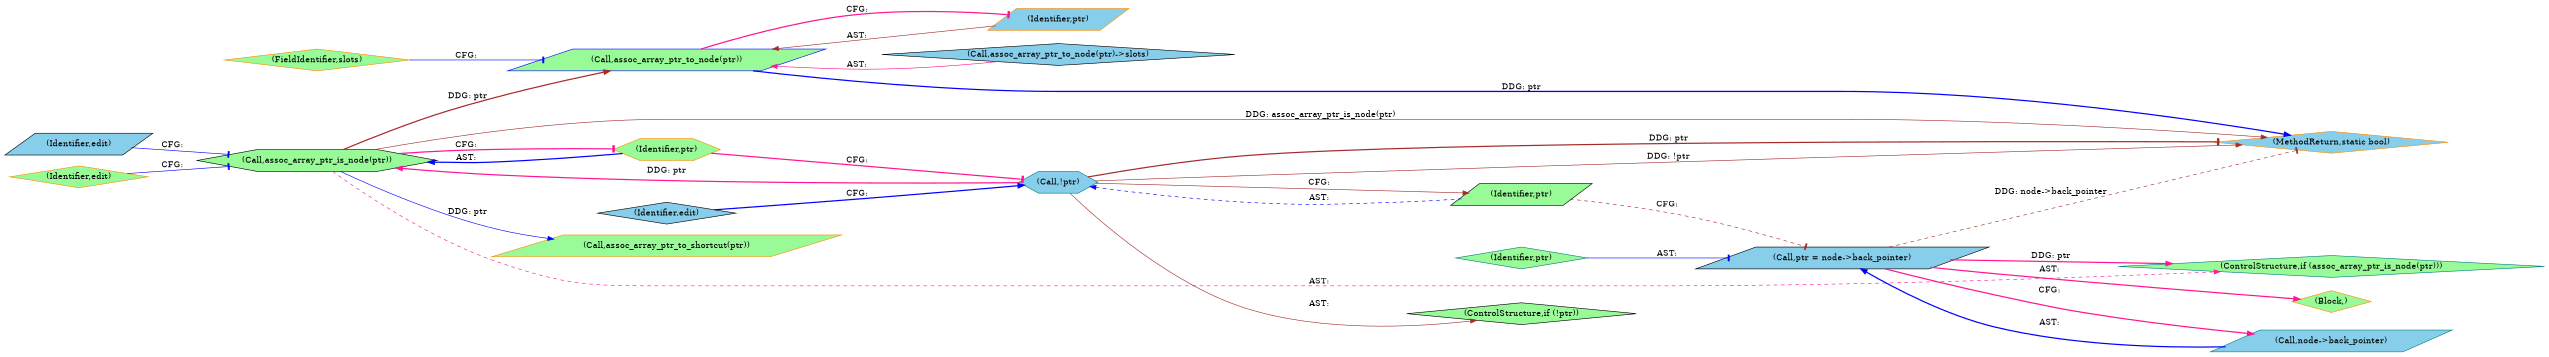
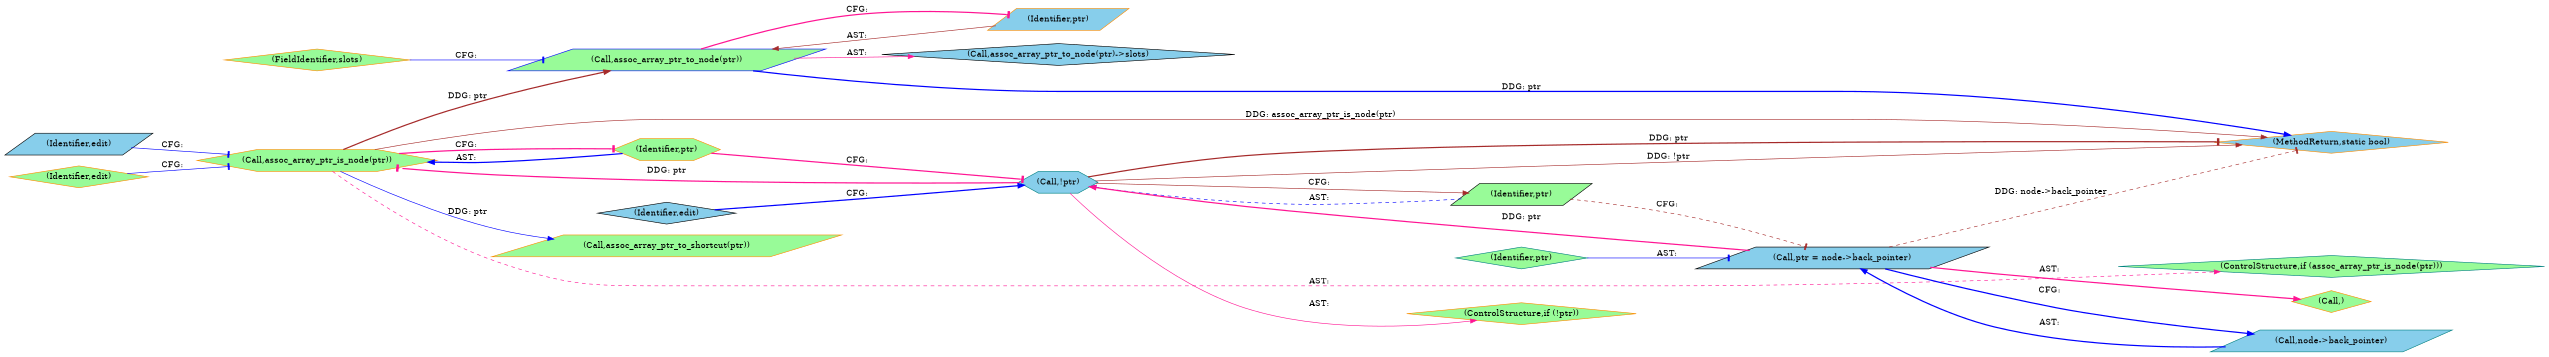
edge "(Call,assoc_array_ptr_to_node(ptr)->slots)" -> "(Call,assoc_array_ptr_to_node(ptr))": reversed
node "(Call,assoc_array_ptr_is_node(ptr))": color black -> darkorange
edge "(Call,!ptr)" -> "(Call,assoc_array_ptr_is_node(ptr))": arrowhead normal -> tee
edge "(Call,ptr = node->back_pointer)" -> "(ControlStructure,if (assoc_array_ptr_is_node(ptr)))": now "(Call,ptr = node->back_pointer)" -> "(Call,!ptr)"
node "(Block,)": label "(Block,)" -> "(Call,)"
edge "(Call,ptr = node->back_pointer)" -> "(Call,node->back_pointer)": color deeppink -> blue
edge "(Call,!ptr)" -> "(ControlStructure,if (!ptr))": color brown -> deeppink
node "(ControlStructure,if (!ptr))": color black -> darkorange
